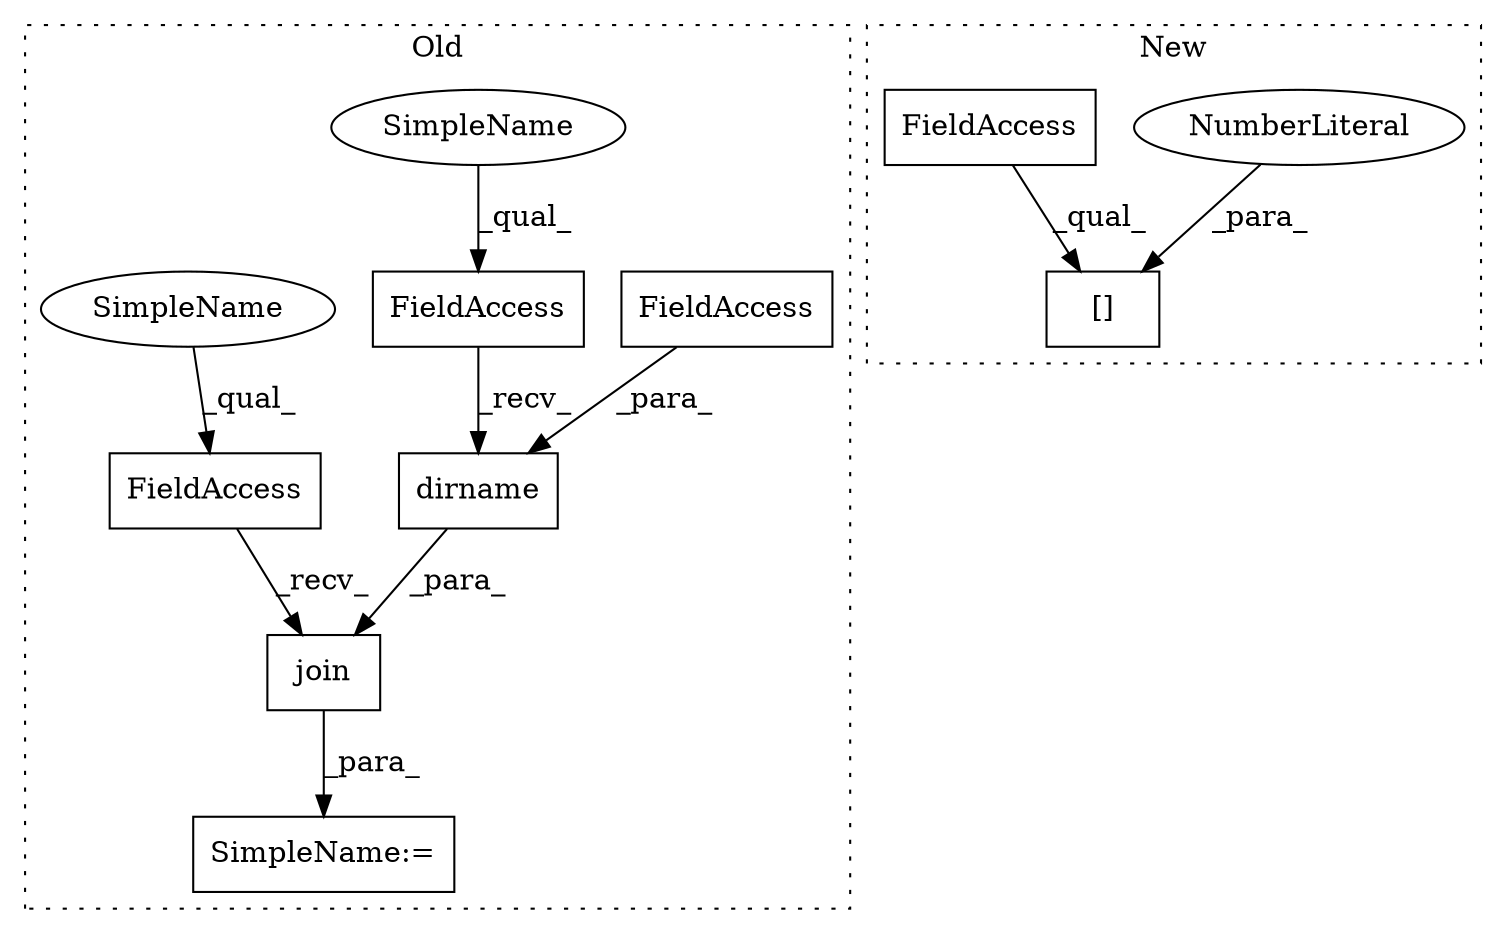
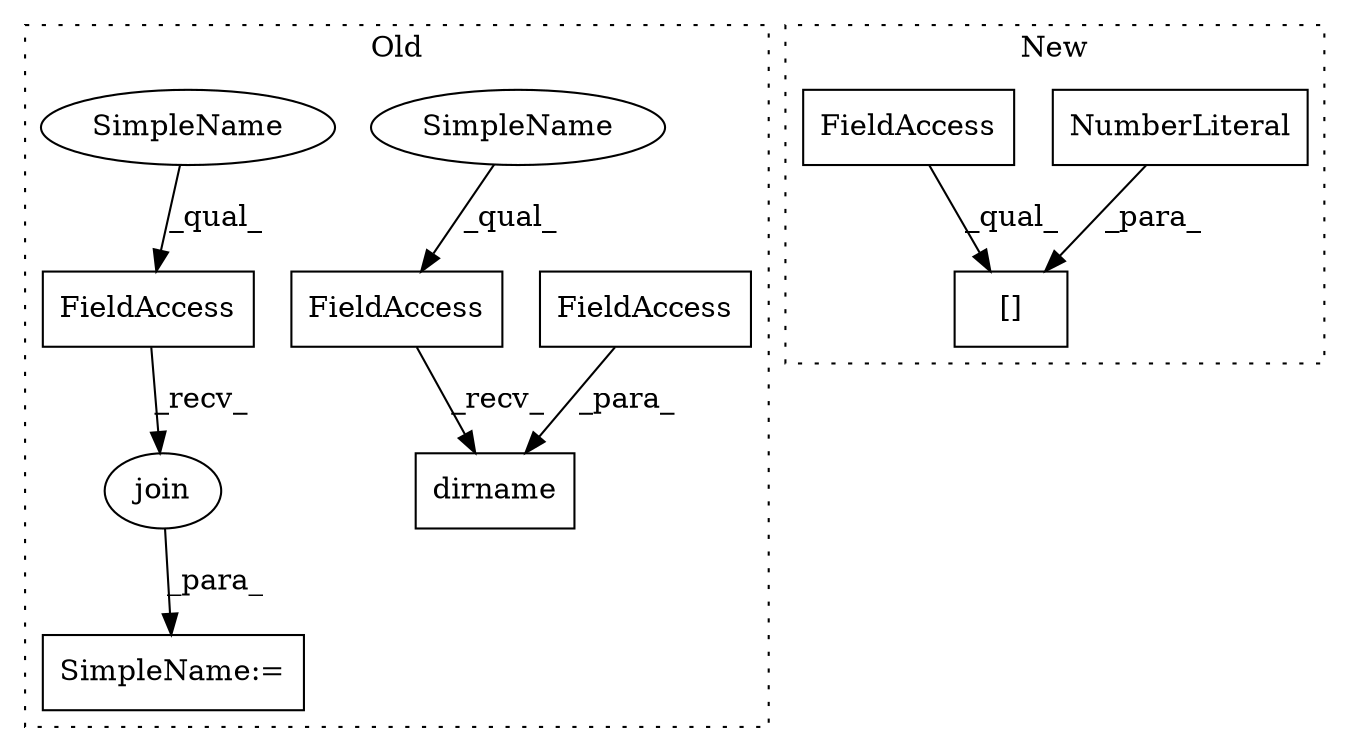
node "NumberLiteral": shape ellipse -> box
edge "dirname" -> "join": removed, label "_para_"
node "join": shape box -> ellipse
